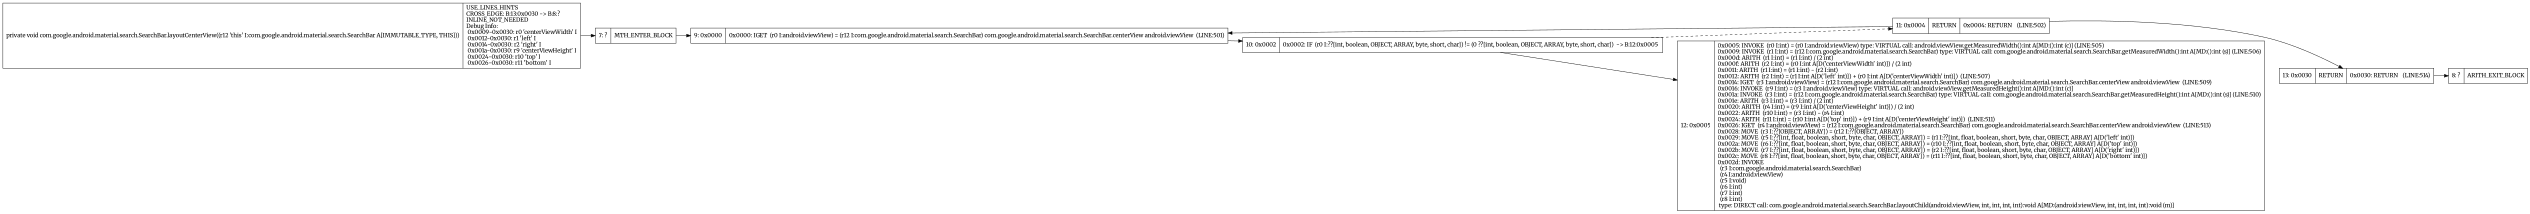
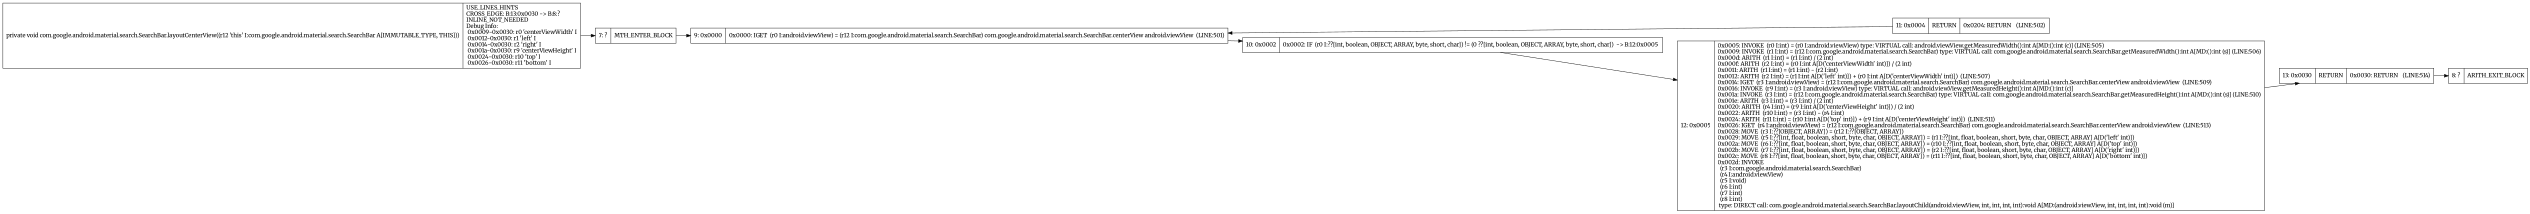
node "11: 0x0004": text "0x0004: RETURN    (LINE:502)" -> "0x0204: RETURN    (LINE:502)"
edge "11: 0x0004" -> "13: 0x0030": now "12: 0x0005" -> "13: 0x0030"
edge "10: 0x0002" -> "11: 0x0004": removed
